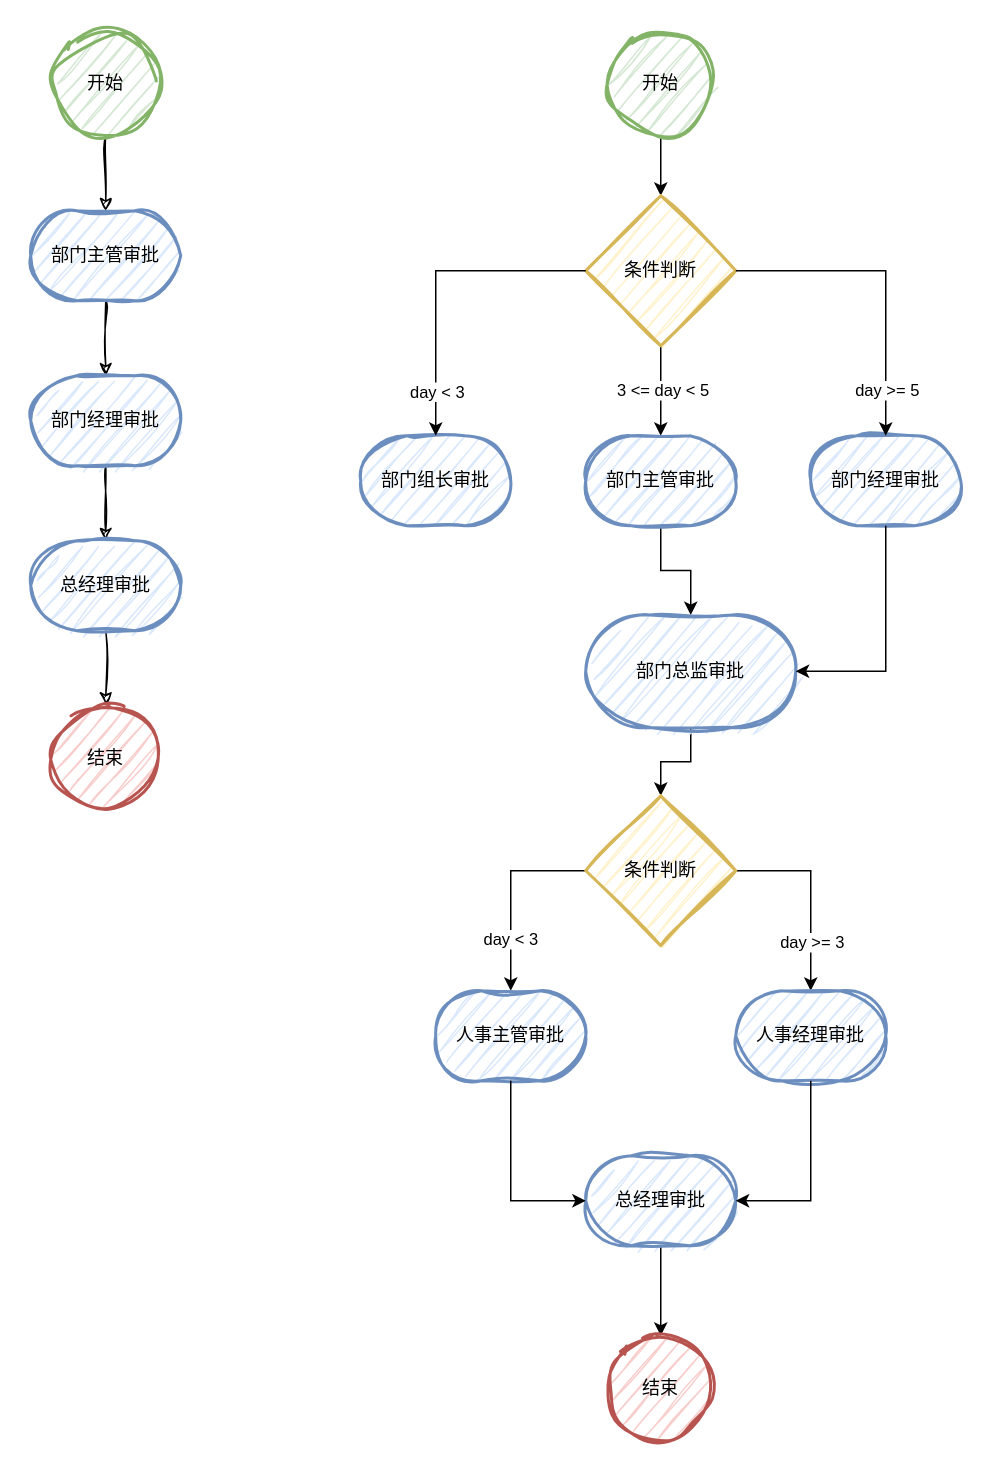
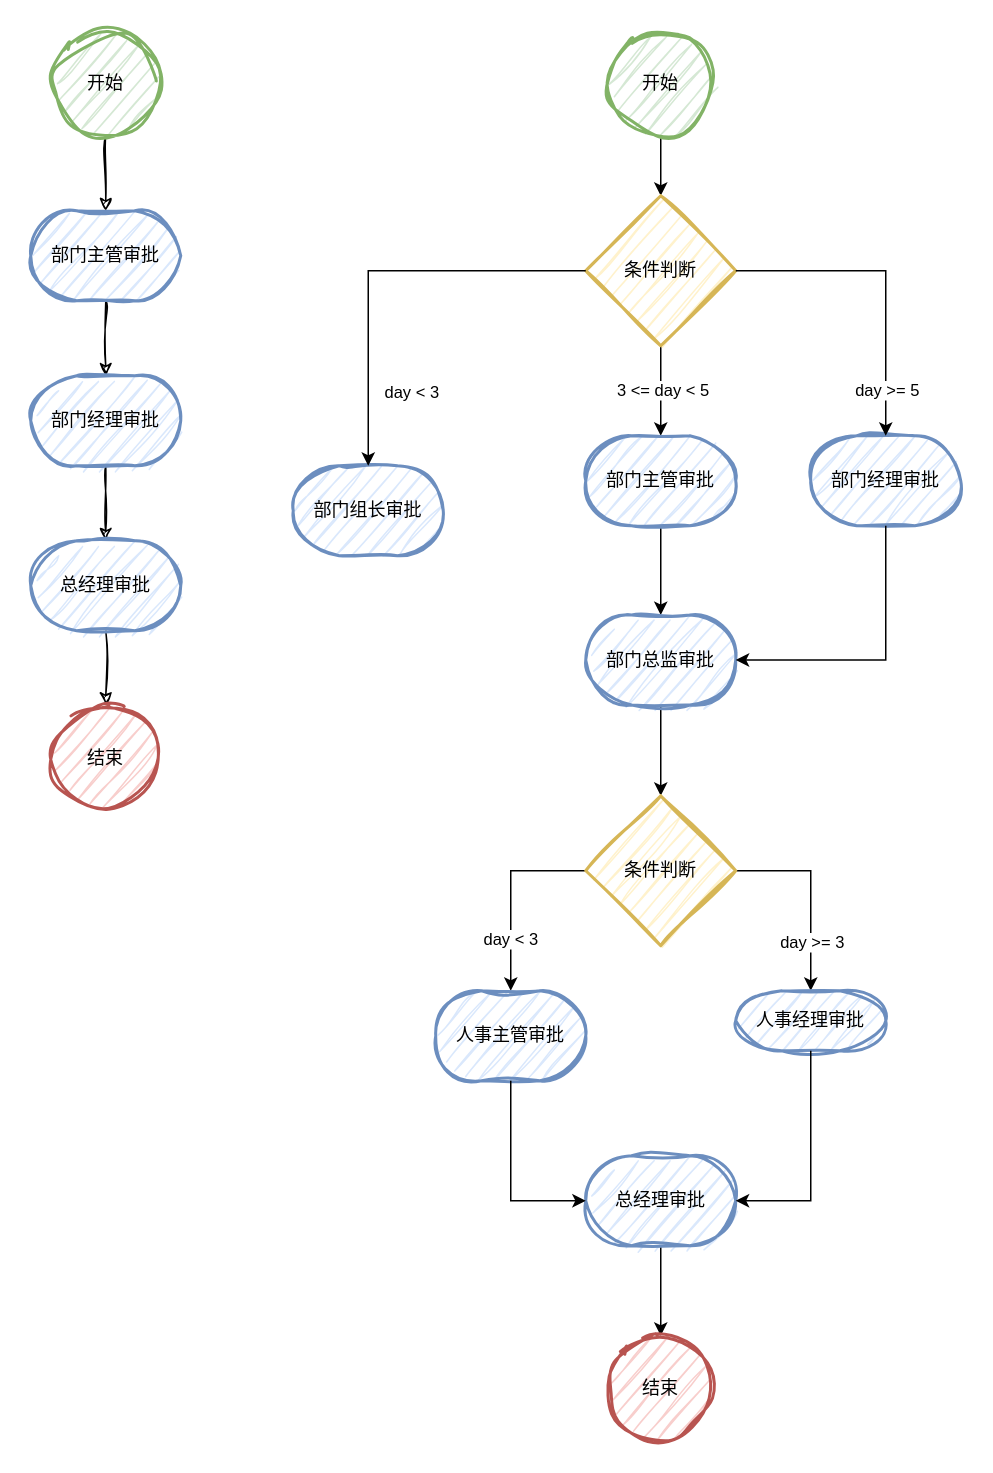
node "部门组长审批": moved (436, 481) -> (368, 511)
node "部门总监审批": size 210x113 -> 150x90
node "人事经理审批": size 150x90 -> 150x60
